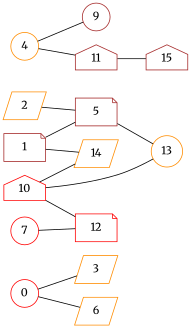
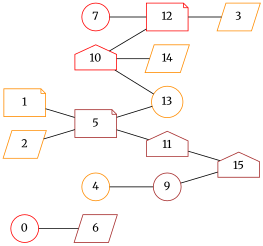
edge "4" -- "11": now "5" -- "11"
node "1": color brown -> darkorange
edge "1" -- "14": removed
edge "15" -- "9": added
edge "3" -- "0": now "3" -- "12"
node "6": color darkorange -> brown
